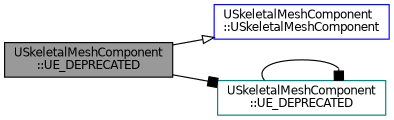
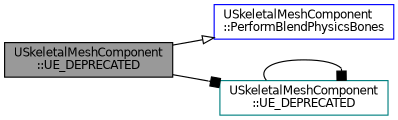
node "USkeletalMeshComponent ::USkeletalMeshComponent": label "USkeletalMeshComponent ::USkeletalMeshComponent" -> "USkeletalMeshComponent ::PerformBlendPhysicsBones"
